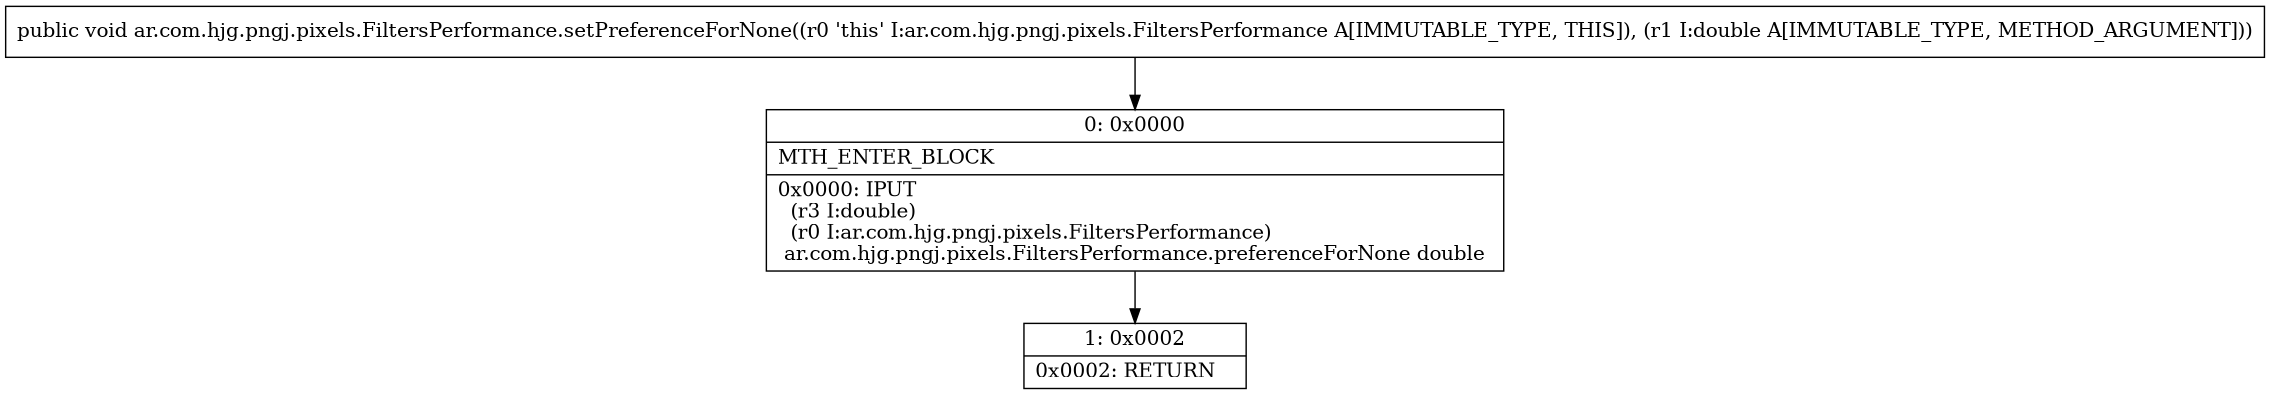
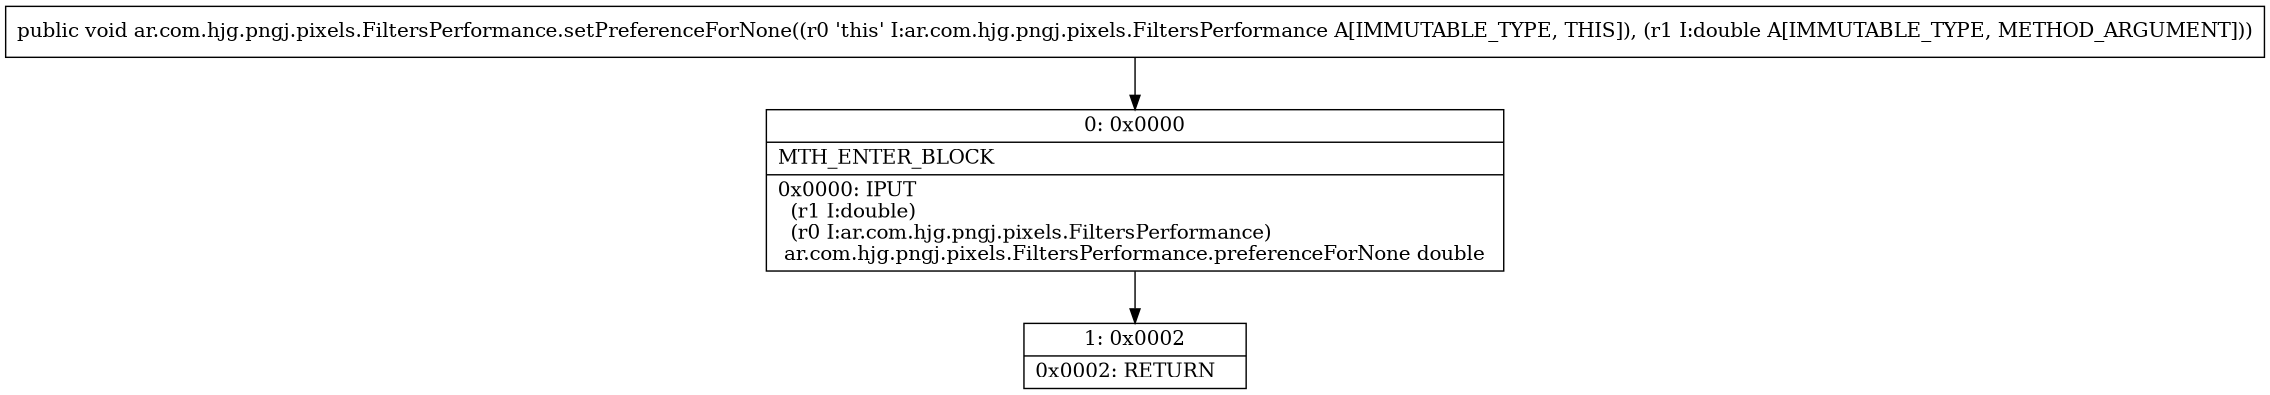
node "0: 0x0000": text "(r3 I:double)" -> "(r1 I:double)"
